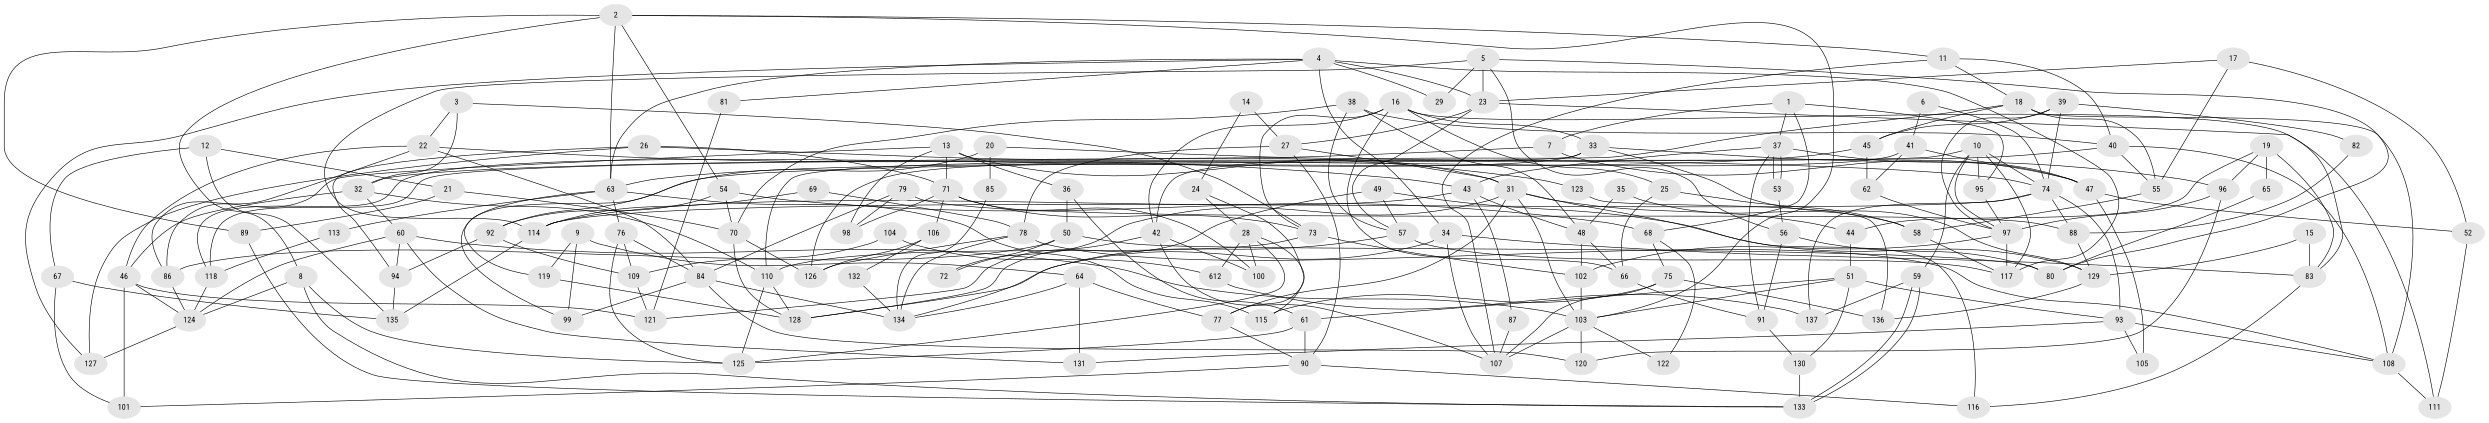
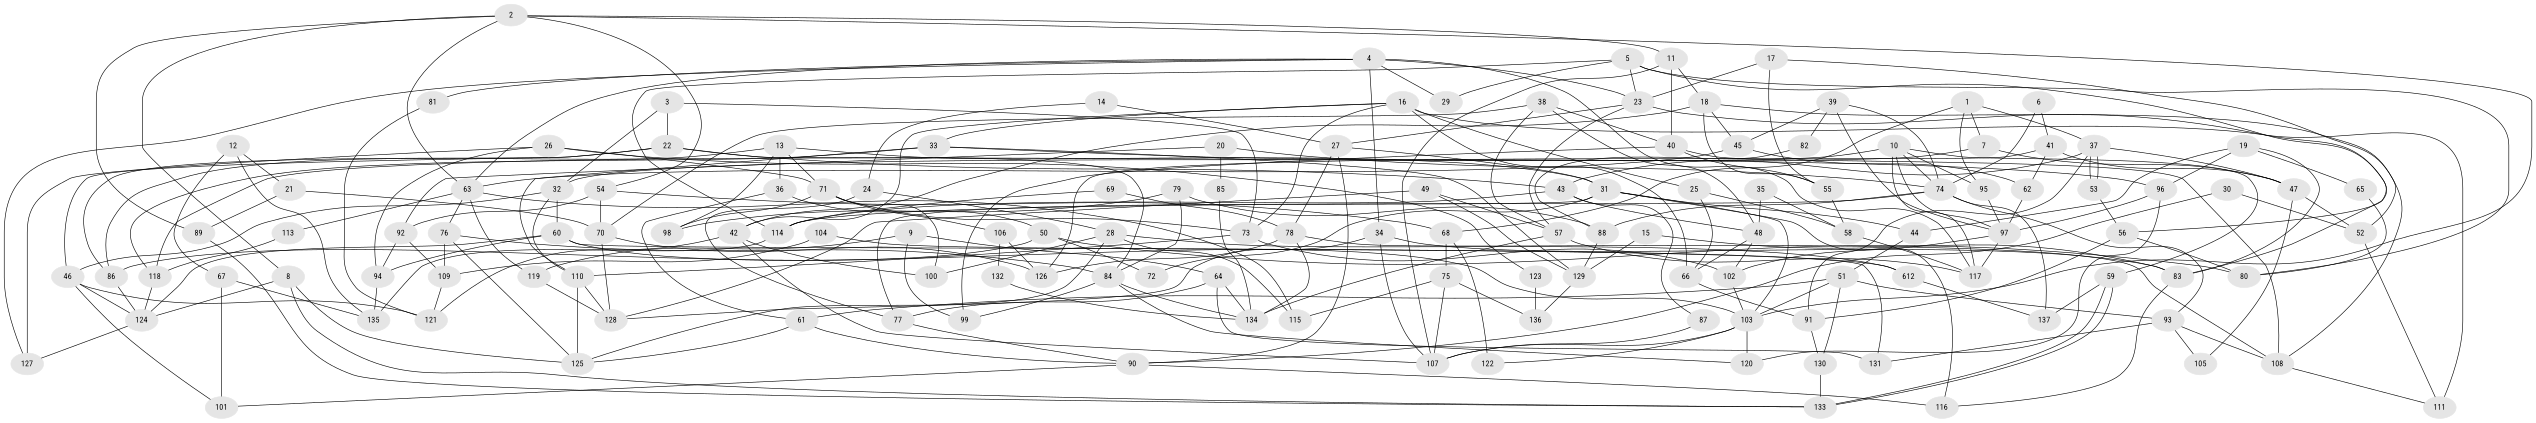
node "30": added
